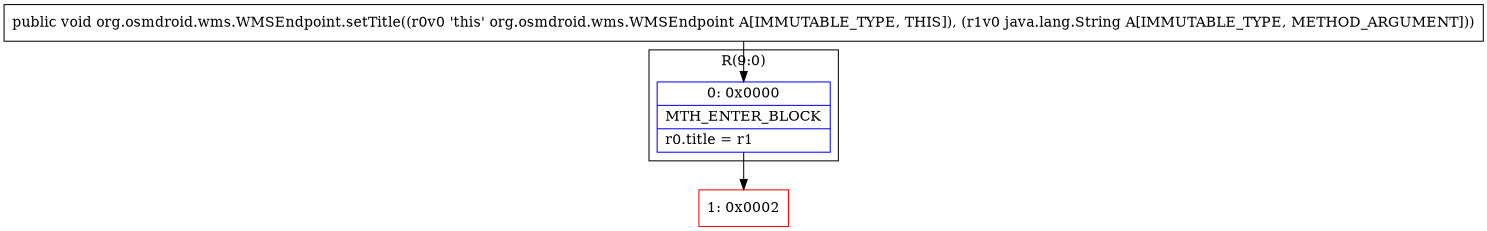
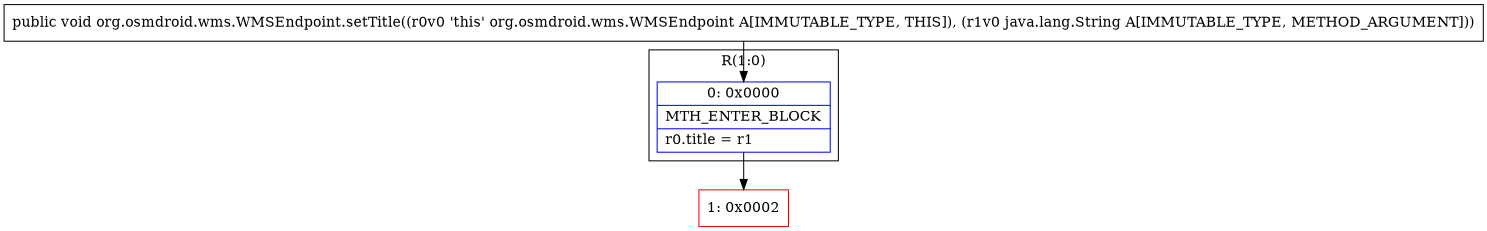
cluster "R(9:0)": label "R(9:0)" -> "R(1:0)"
